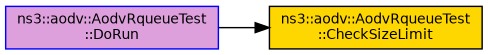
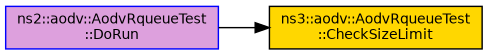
node "ns3::aodv::AodvRqueueTest ::DoRun": label "ns3::aodv::AodvRqueueTest ::DoRun" -> "ns2::aodv::AodvRqueueTest ::DoRun"
